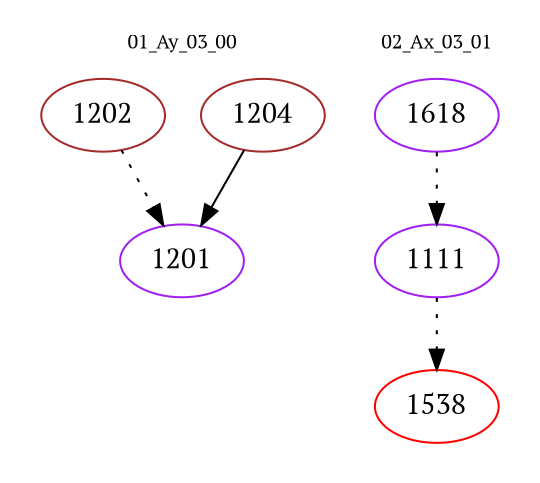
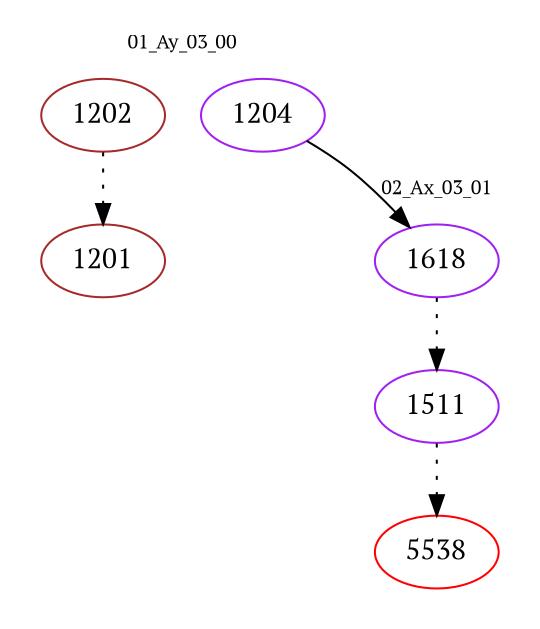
node "1204": color brown -> purple
edge "1204" -> "1201": now "1204" -> "1618"
node "1201": color purple -> brown
node "1111": label "1111" -> "1511"
node "1538": label "1538" -> "5538"
